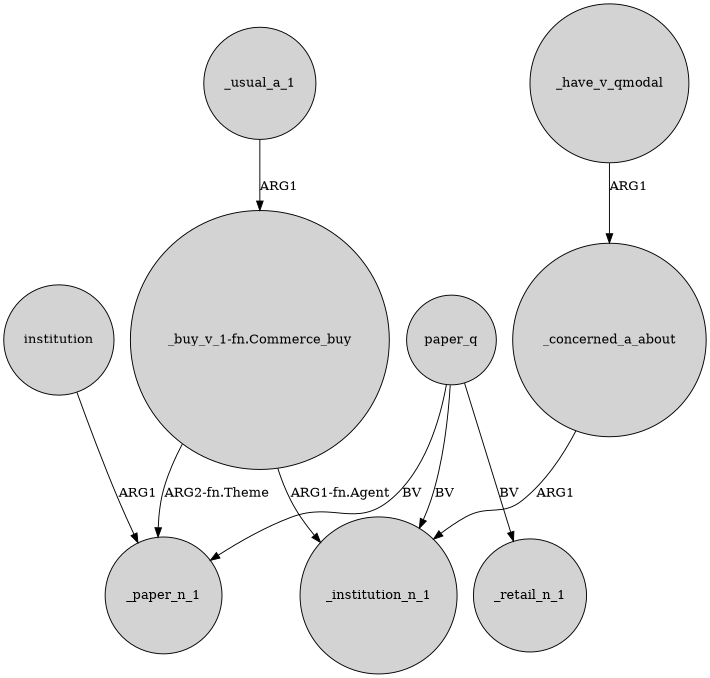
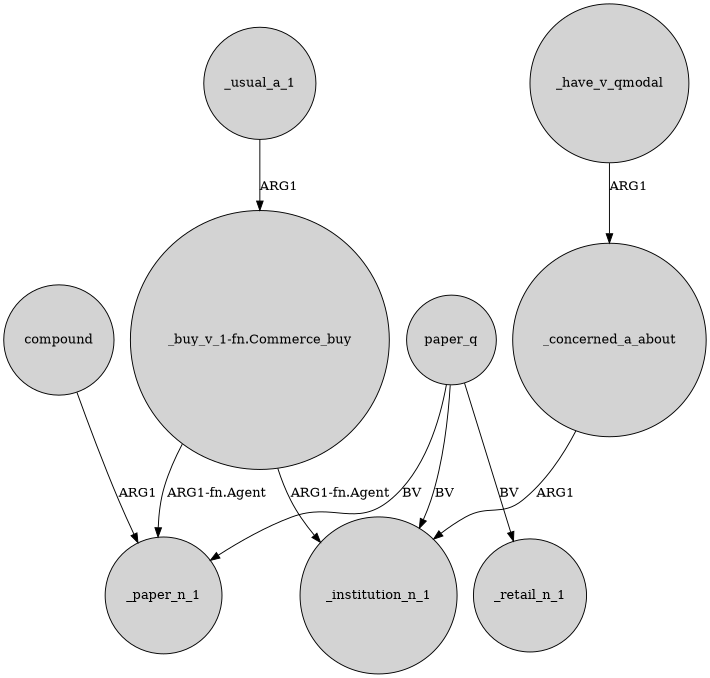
node "institution": label "institution" -> "compound"
edge "_buy_v_1-fn.Commerce_buy" -> "_paper_n_1": label "ARG2-fn.Theme" -> "ARG1-fn.Agent"
